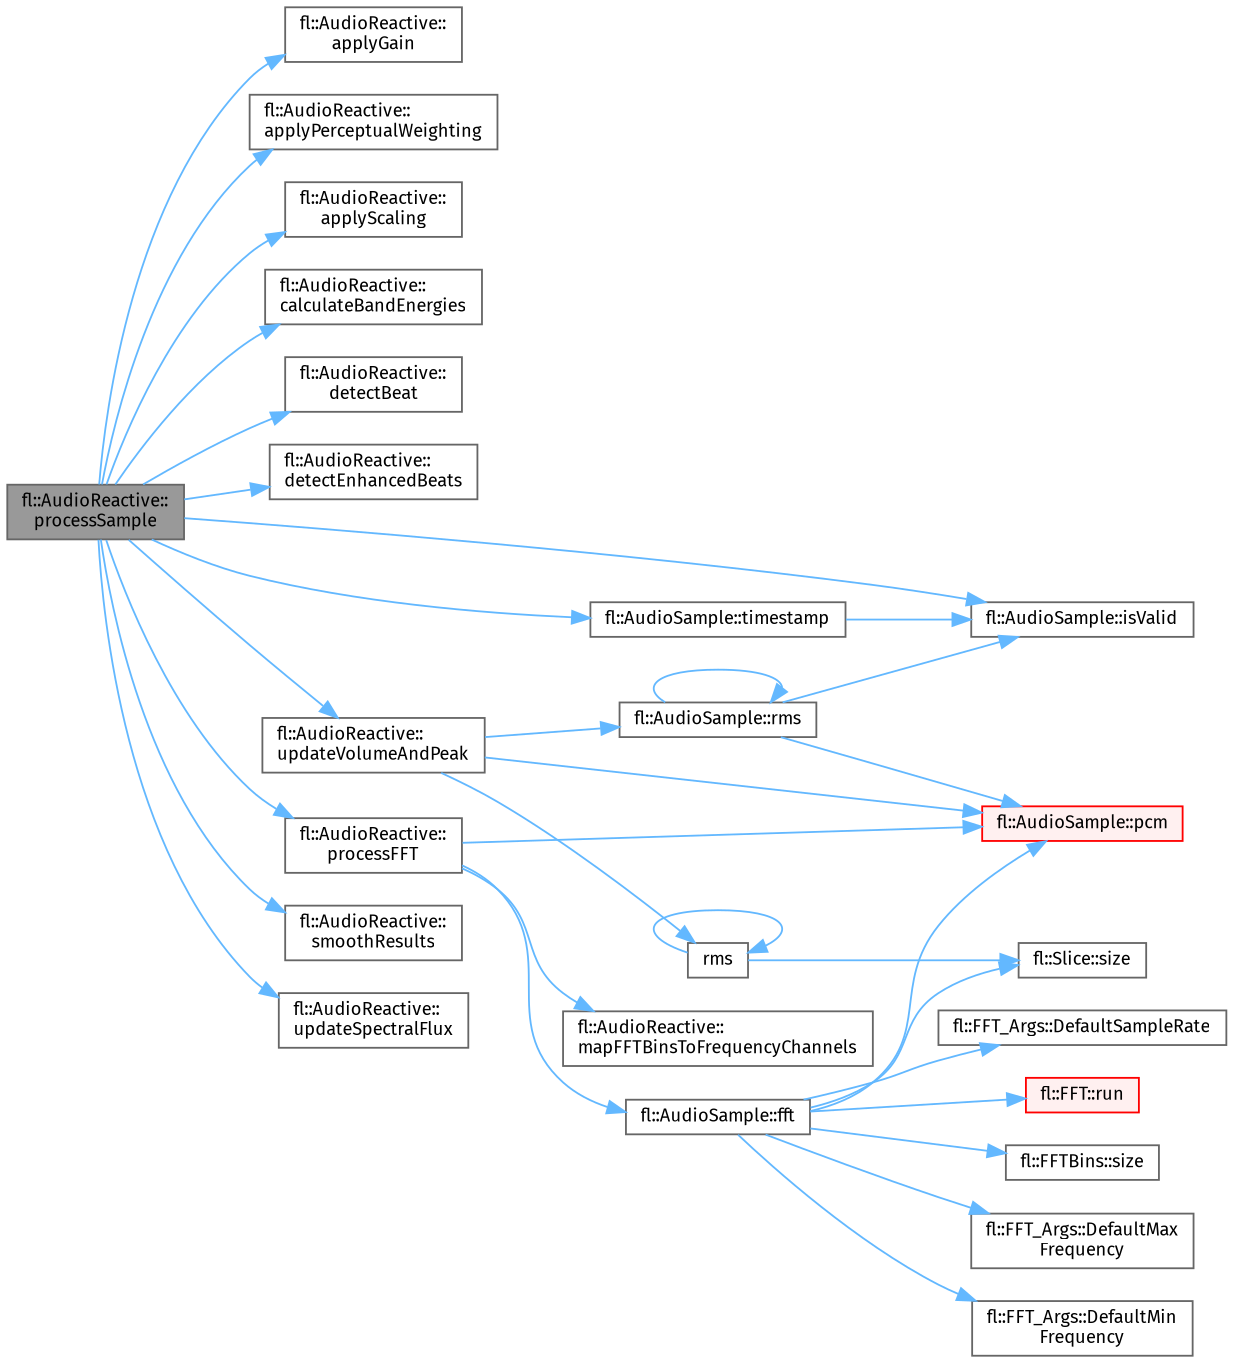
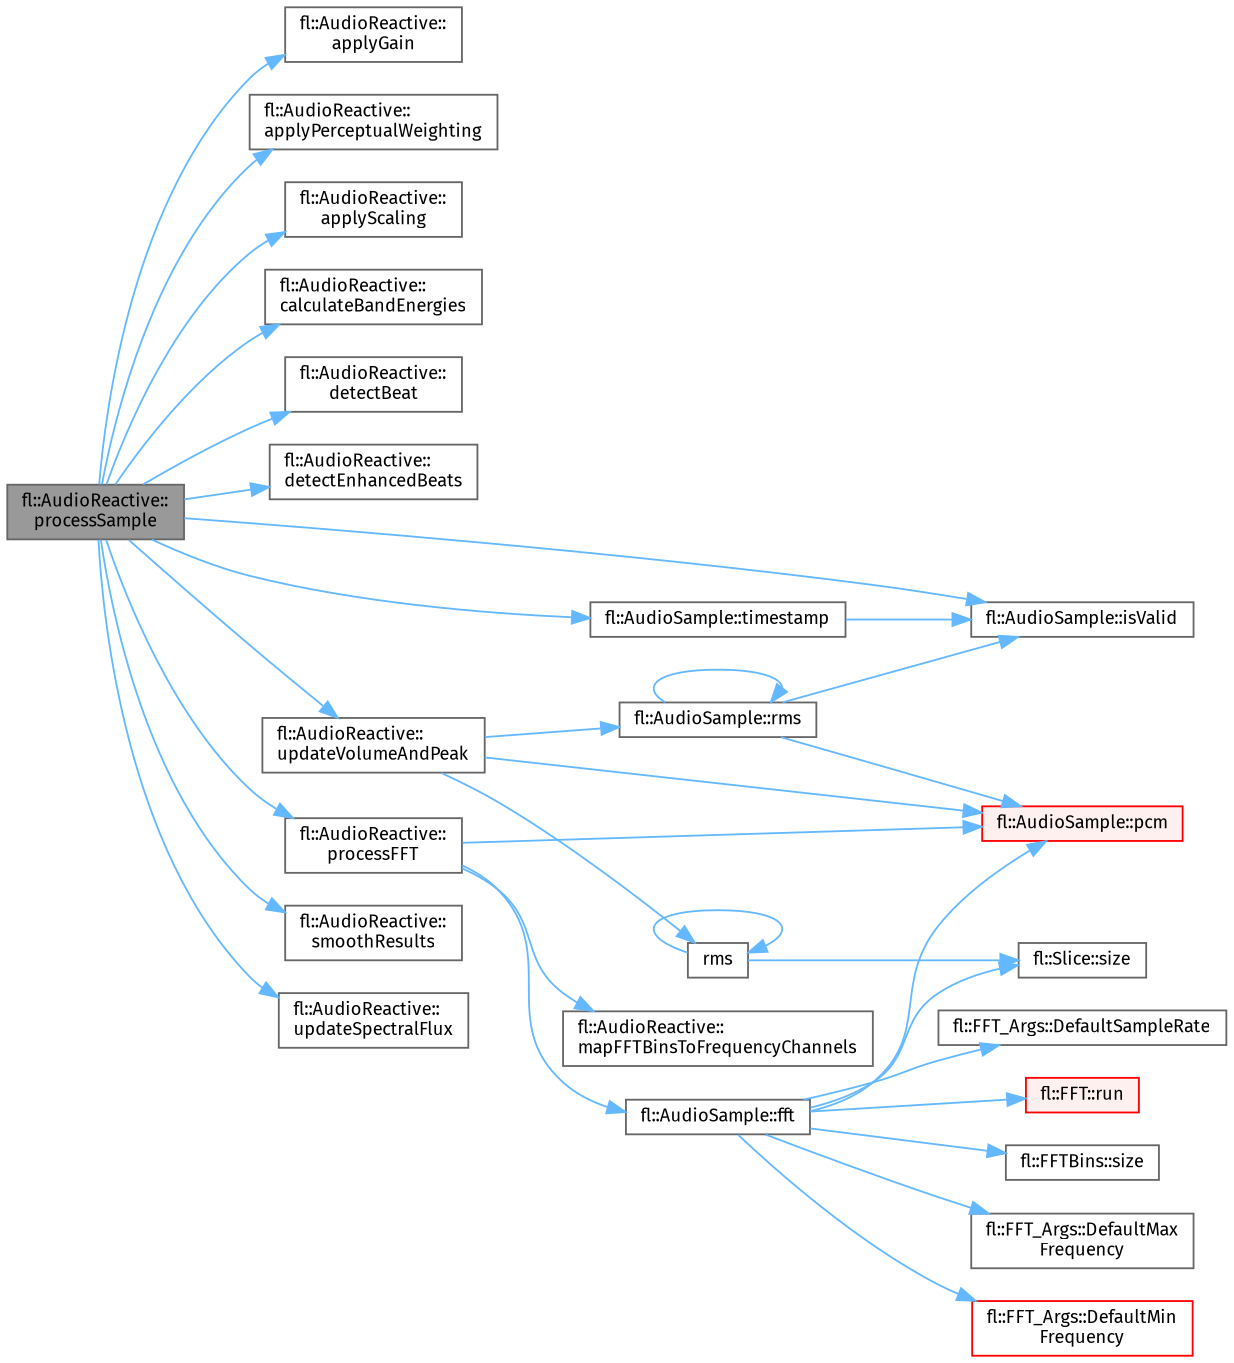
node "fl::FFT_Args::DefaultMin Frequency": color grey40 -> red
